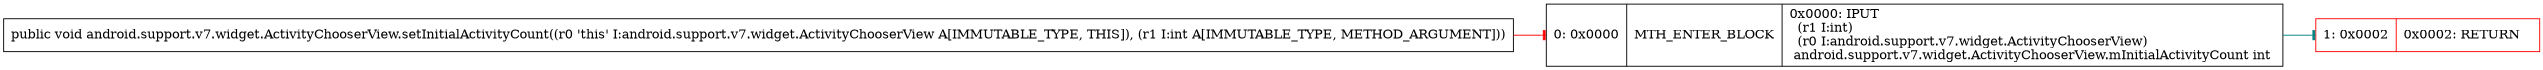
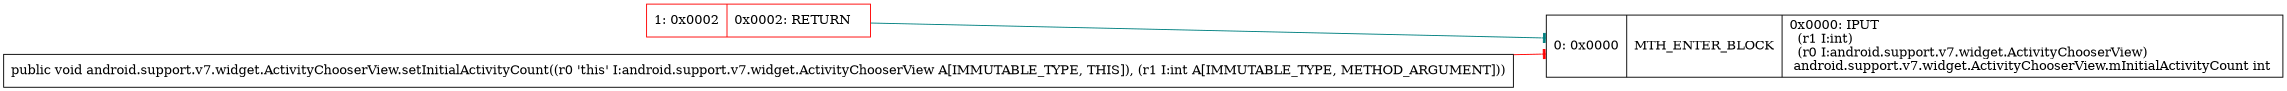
edge "0: 0x0000" -> "1: 0x0002": reversed
